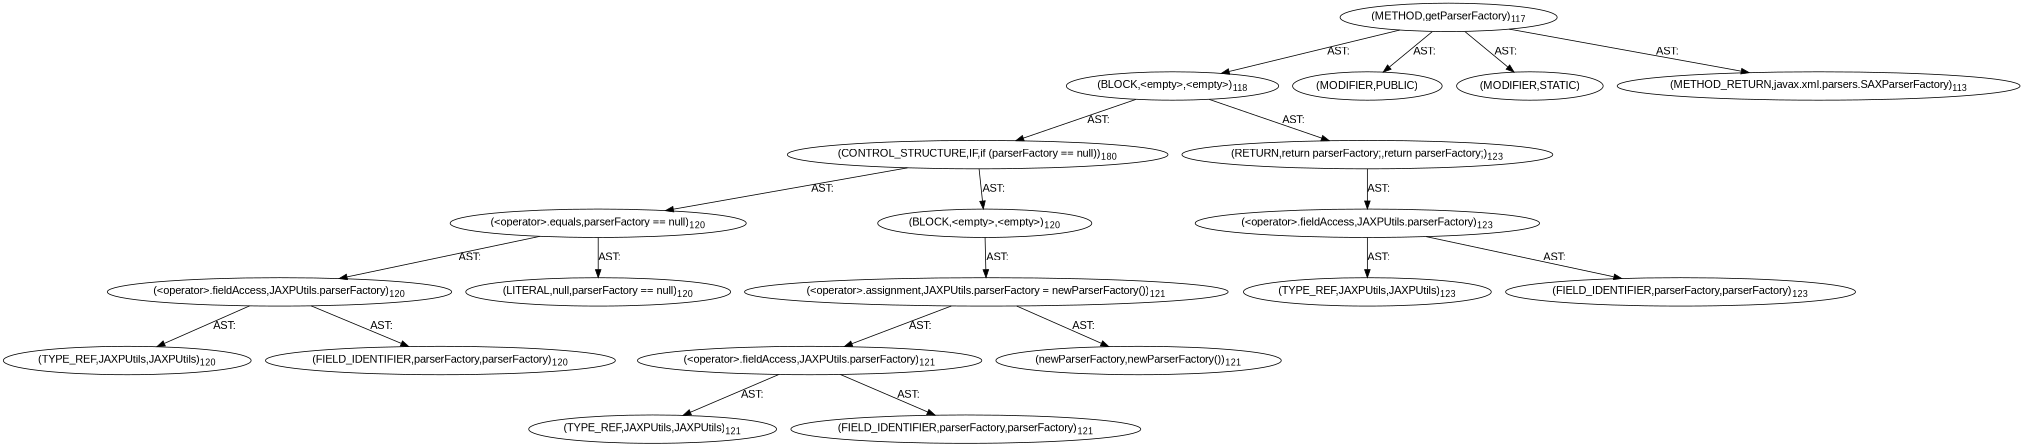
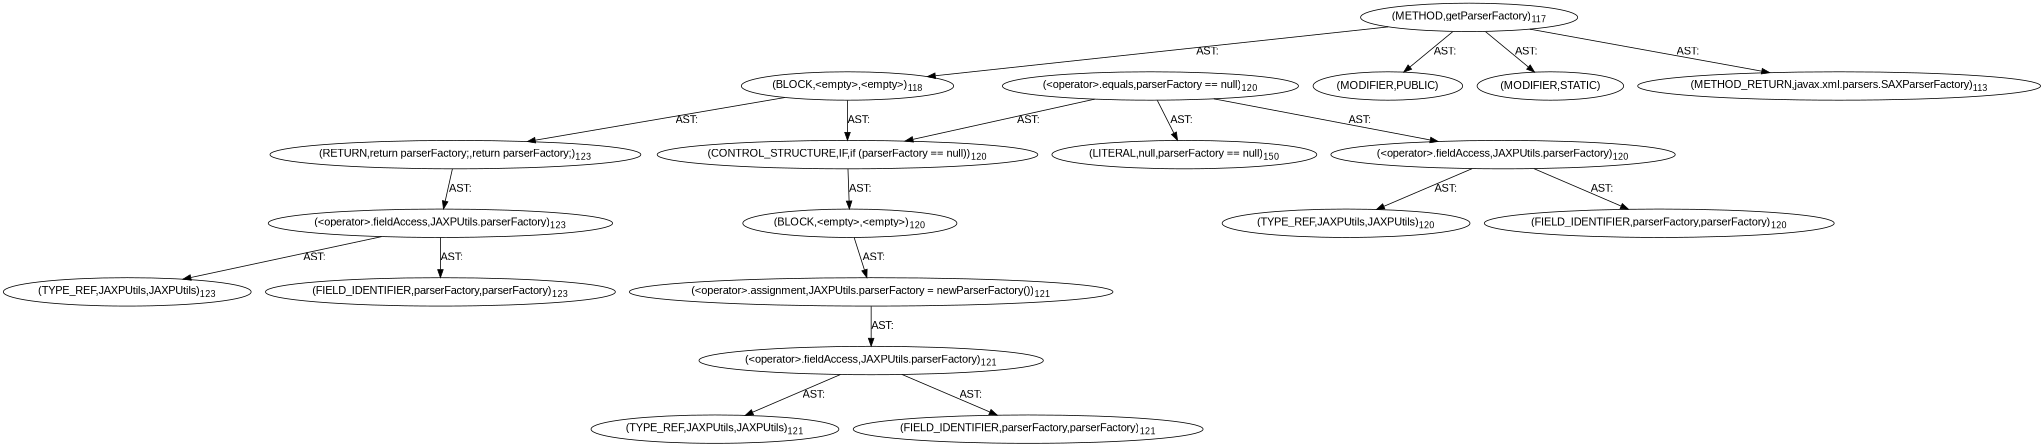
node "(CONTROL_STRUCTURE,IF,if (parserFactory == null))": text "180" -> "120"
edge "(CONTROL_STRUCTURE,IF,if (parserFactory == null))" -> "(<operator>.equals,parserFactory == null)": reversed
node "(LITERAL,null,parserFactory == null)": text "120" -> "150"
node "(newParserFactory,newParserFactory())": removed
